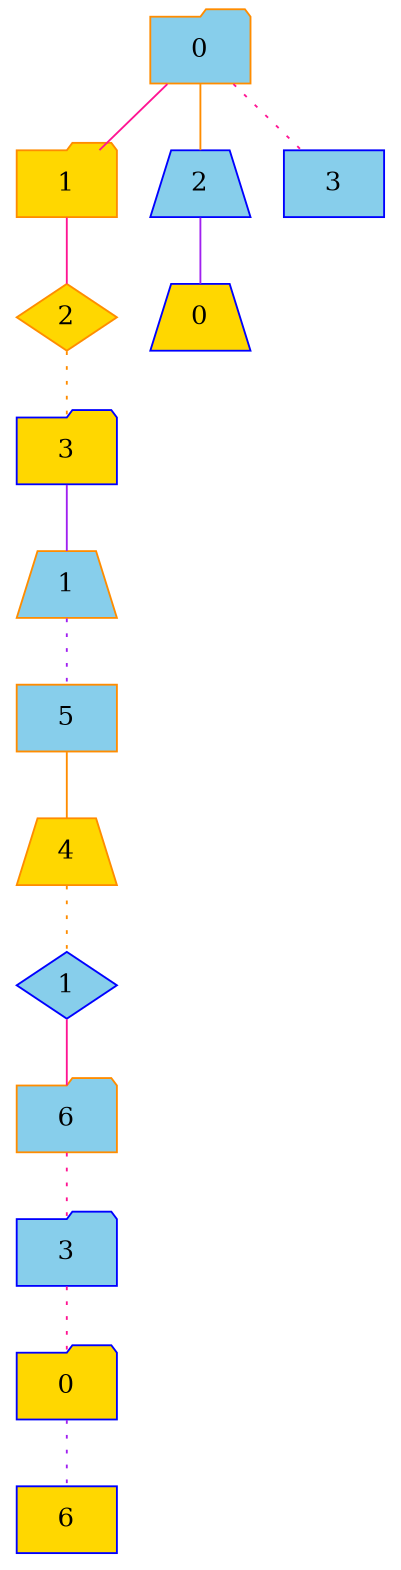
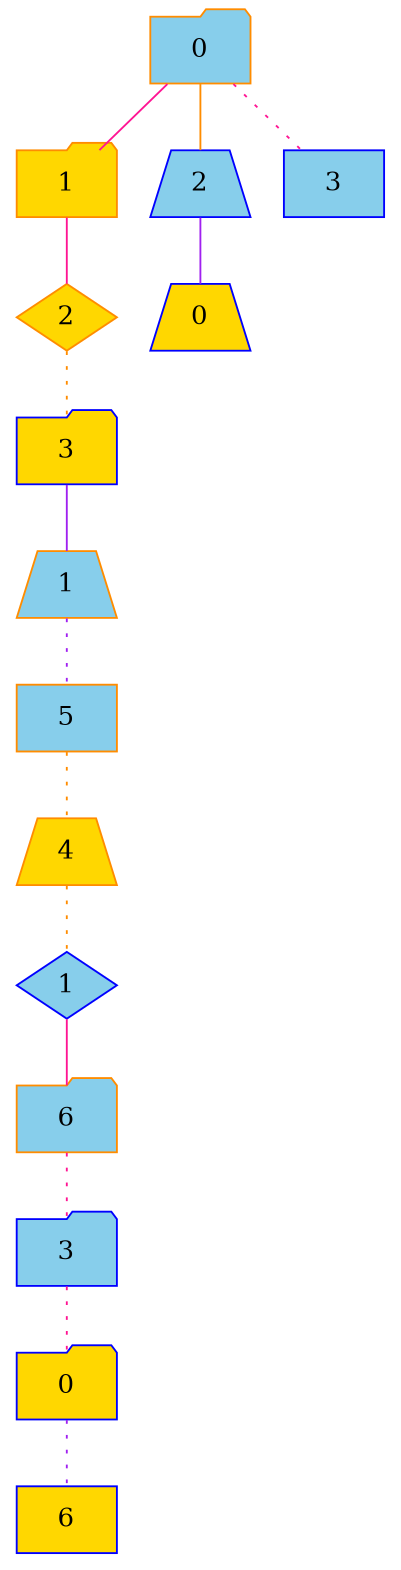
edge "5" -- "4": style solid -> dotted
